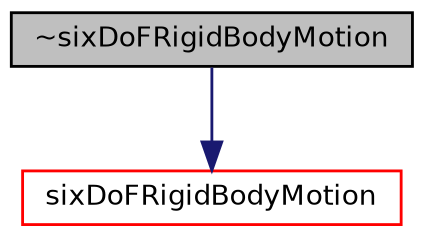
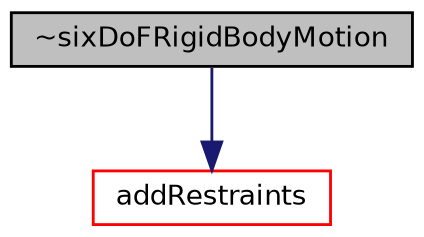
node "sixDoFRigidBodyMotion": label "sixDoFRigidBodyMotion" -> "addRestraints"
